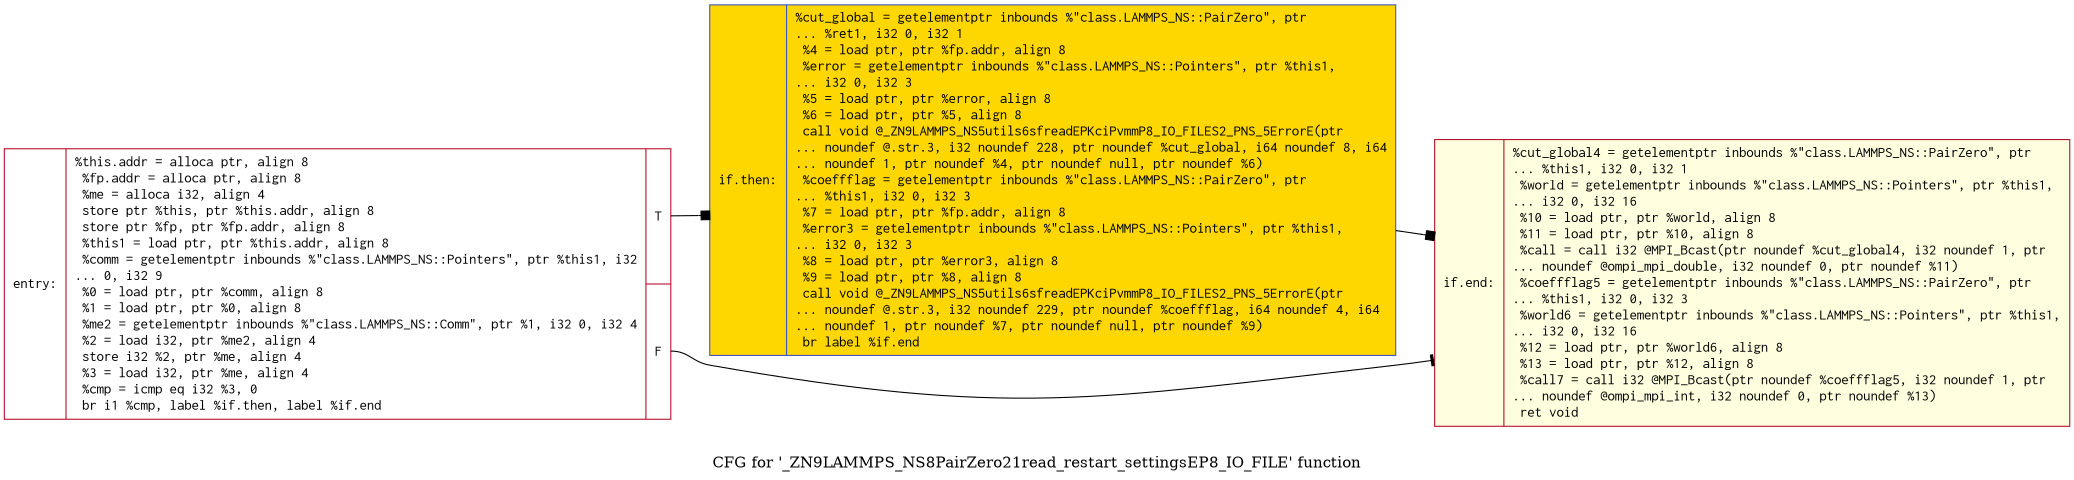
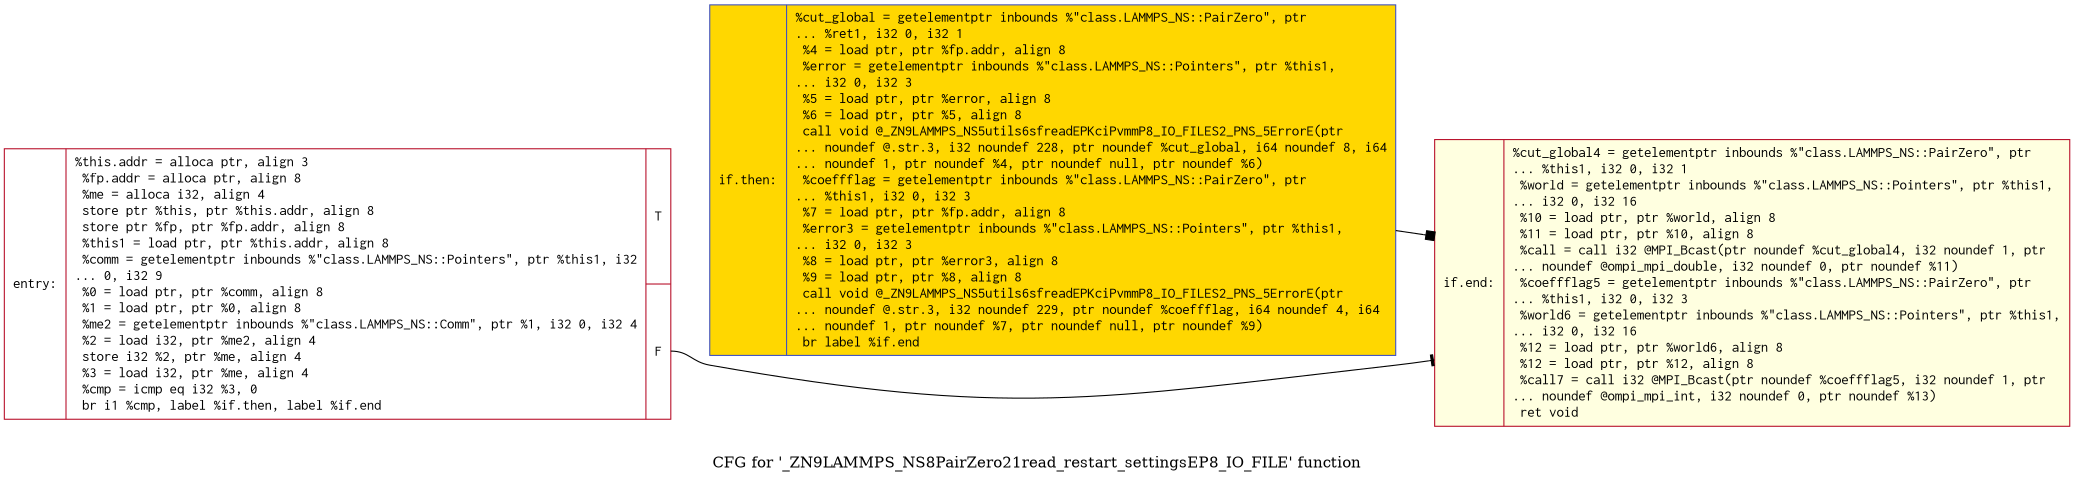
node "entry:": text "%this.addr = alloca ptr, align 8" -> "%this.addr = alloca ptr, align 3"
edge "entry:" -> "if.then:": removed
node "if.end:": text "%13 = load ptr, ptr %12, align 8" -> "%12 = load ptr, ptr %12, align 8"
